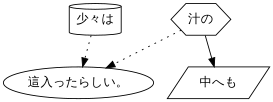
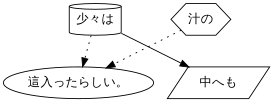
edge "汁の" -> "中へも": now "少々は" -> "中へも"
